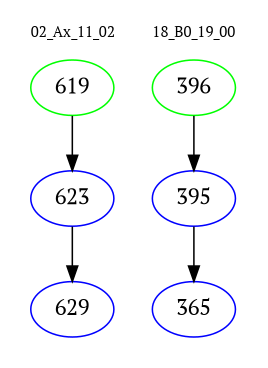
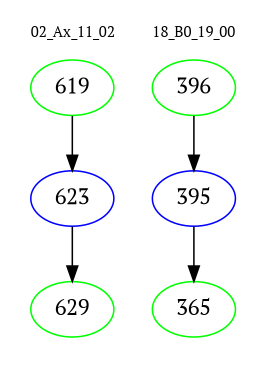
node "629": color blue -> green
node "365": color blue -> green
